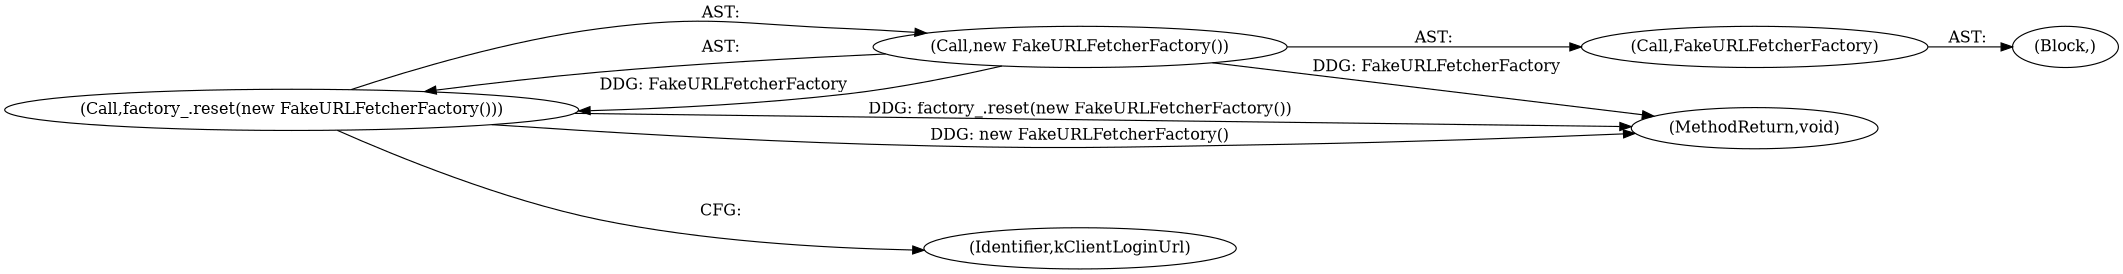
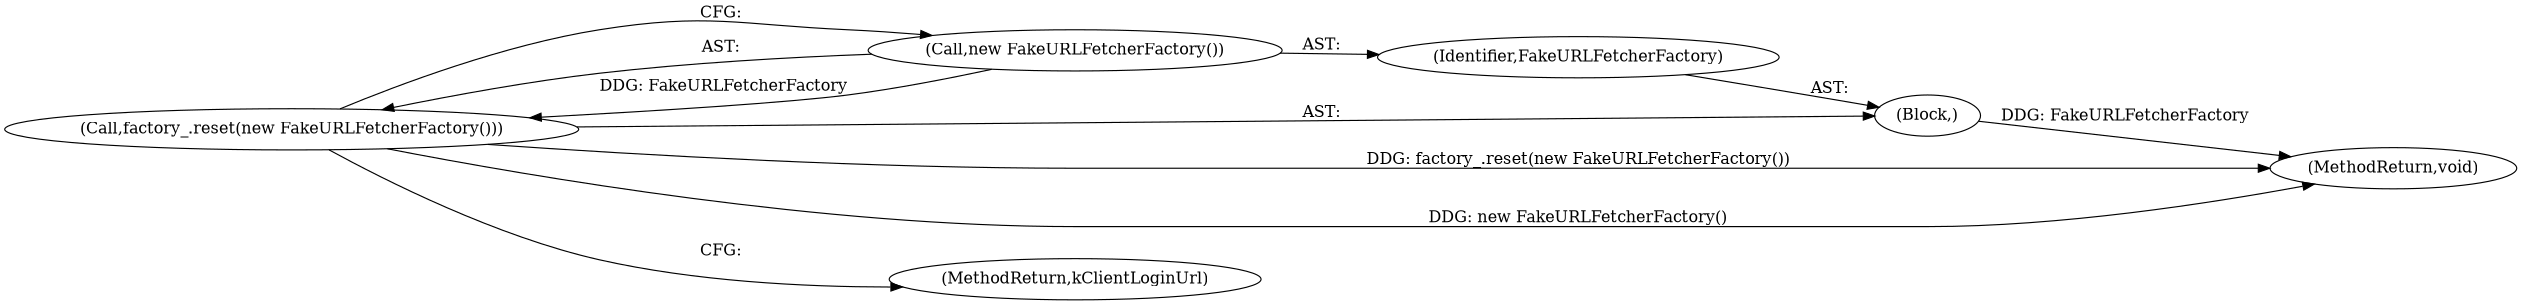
edge "(Call,factory_.reset(new FakeURLFetcherFactory()))" -> "(Call,new FakeURLFetcherFactory())": label "AST: " -> "CFG: "
node "(Call,FakeURLFetcherFactory)": label "(Call,FakeURLFetcherFactory)" -> "(Identifier,FakeURLFetcherFactory)"
edge "(Call,new FakeURLFetcherFactory())" -> "(MethodReturn,void)": now "(Block,)" -> "(MethodReturn,void)"
edge "(Call,factory_.reset(new FakeURLFetcherFactory()))" -> "(Block,)": added, label "AST:"
node "(Identifier,kClientLoginUrl)": label "(Identifier,kClientLoginUrl)" -> "(MethodReturn,kClientLoginUrl)"
